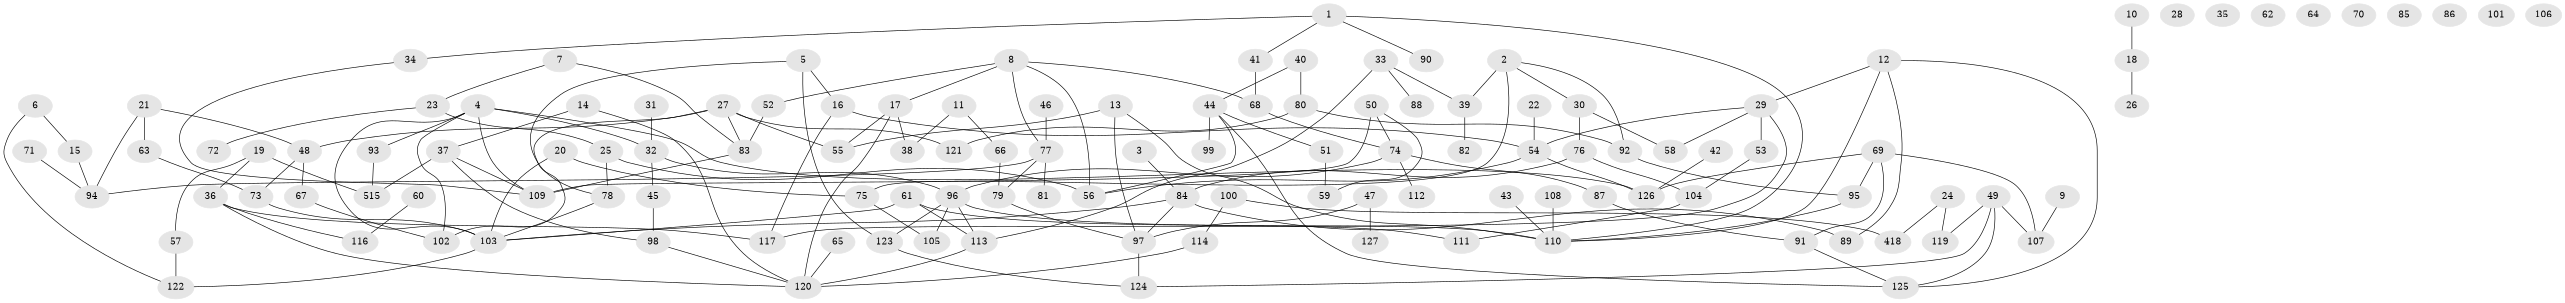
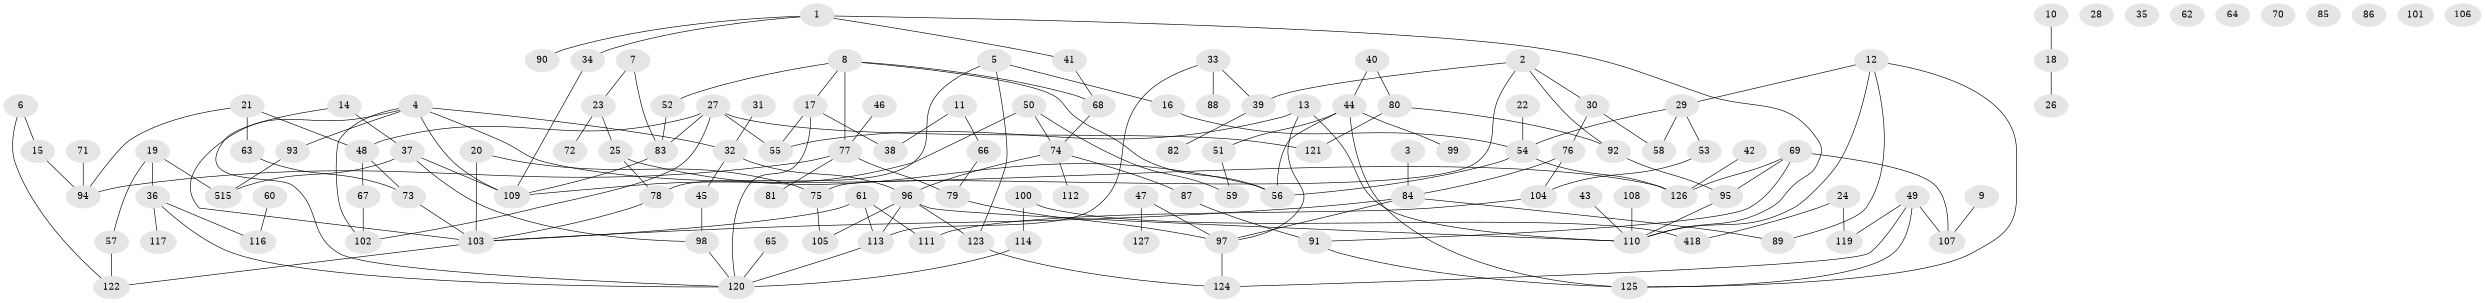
edge "16" -- "117": removed
edge "29" -- "117": removed
